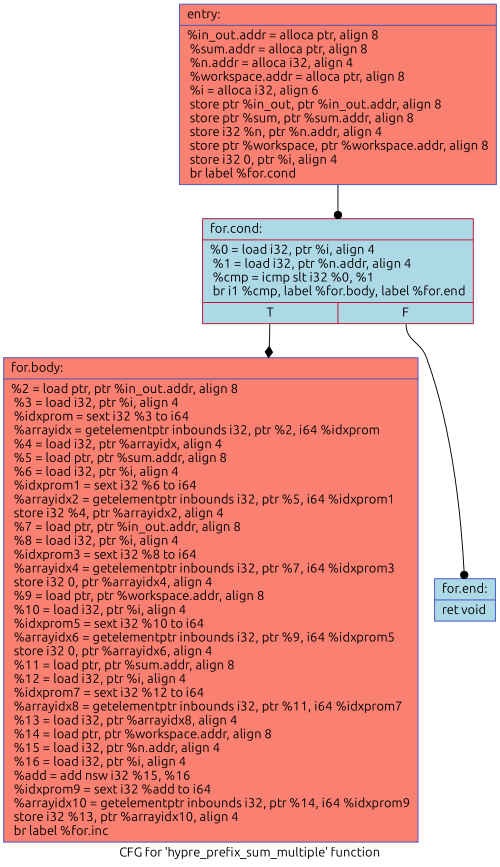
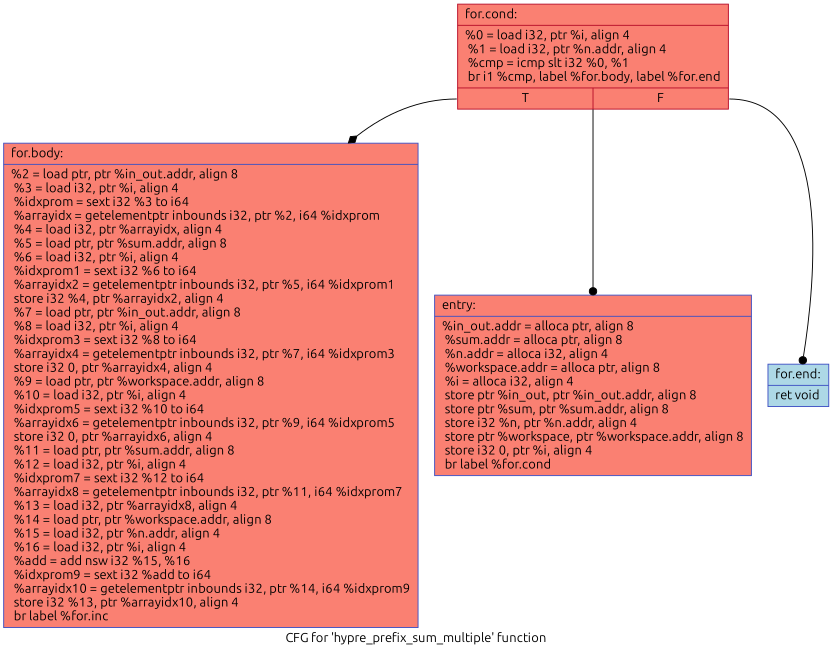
node "entry:": text "%i = alloca i32, align 6" -> "%i = alloca i32, align 4"
edge "entry:" -> "for.cond:": reversed
node "for.cond:": fillcolor lightblue -> salmon
